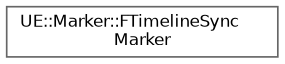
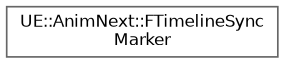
node "UE::Marker::FTimelineSync Marker": label "UE::Marker::FTimelineSync Marker" -> "UE::AnimNext::FTimelineSync Marker"
